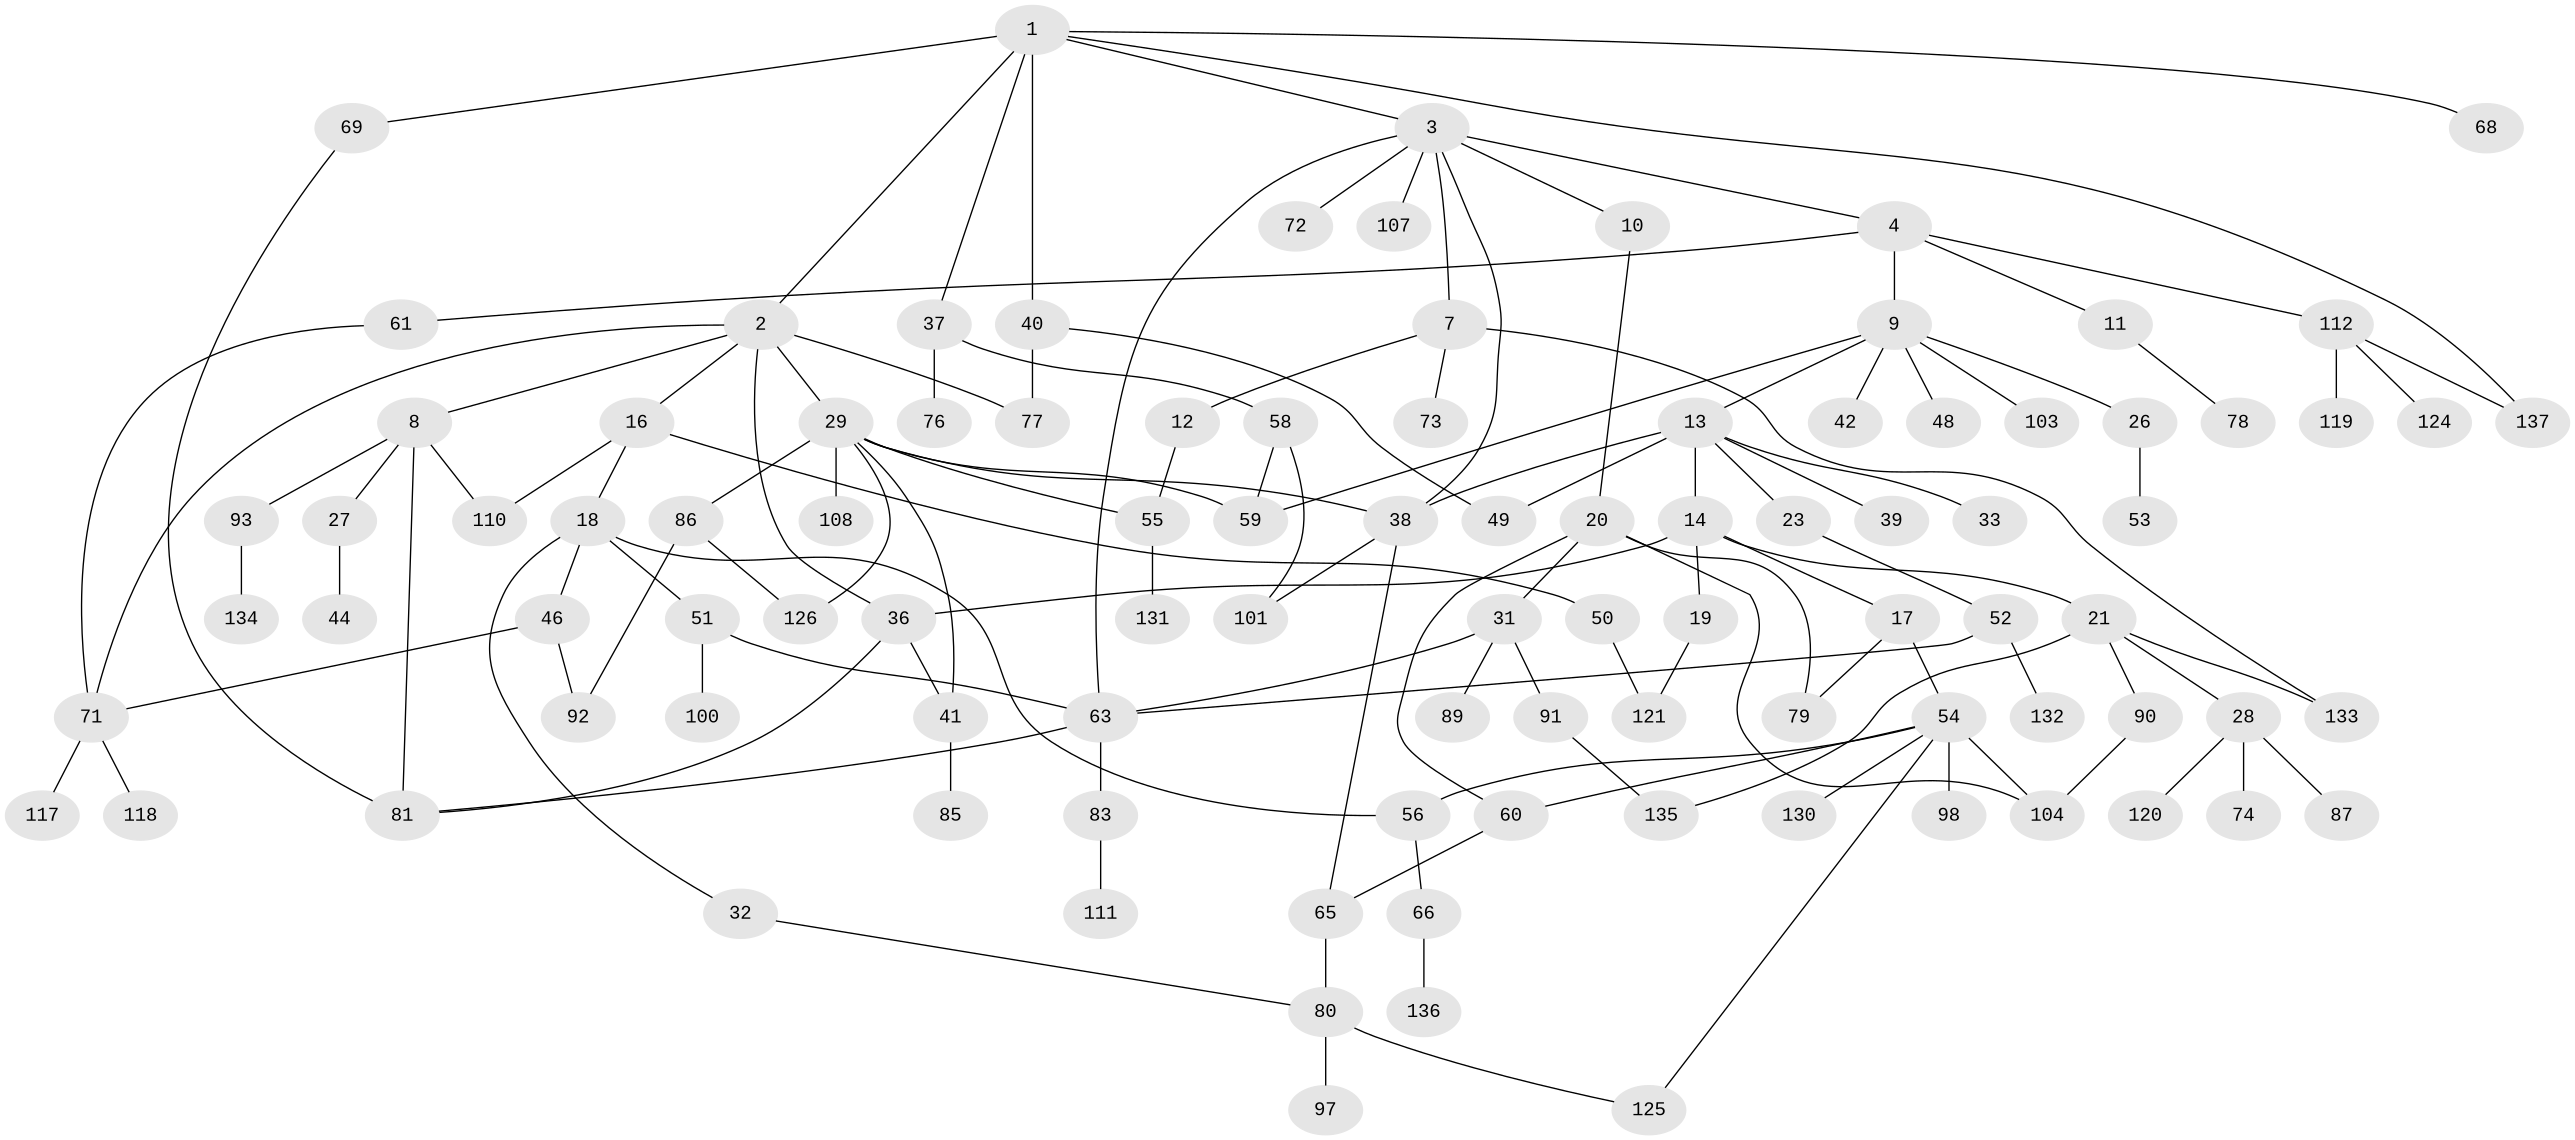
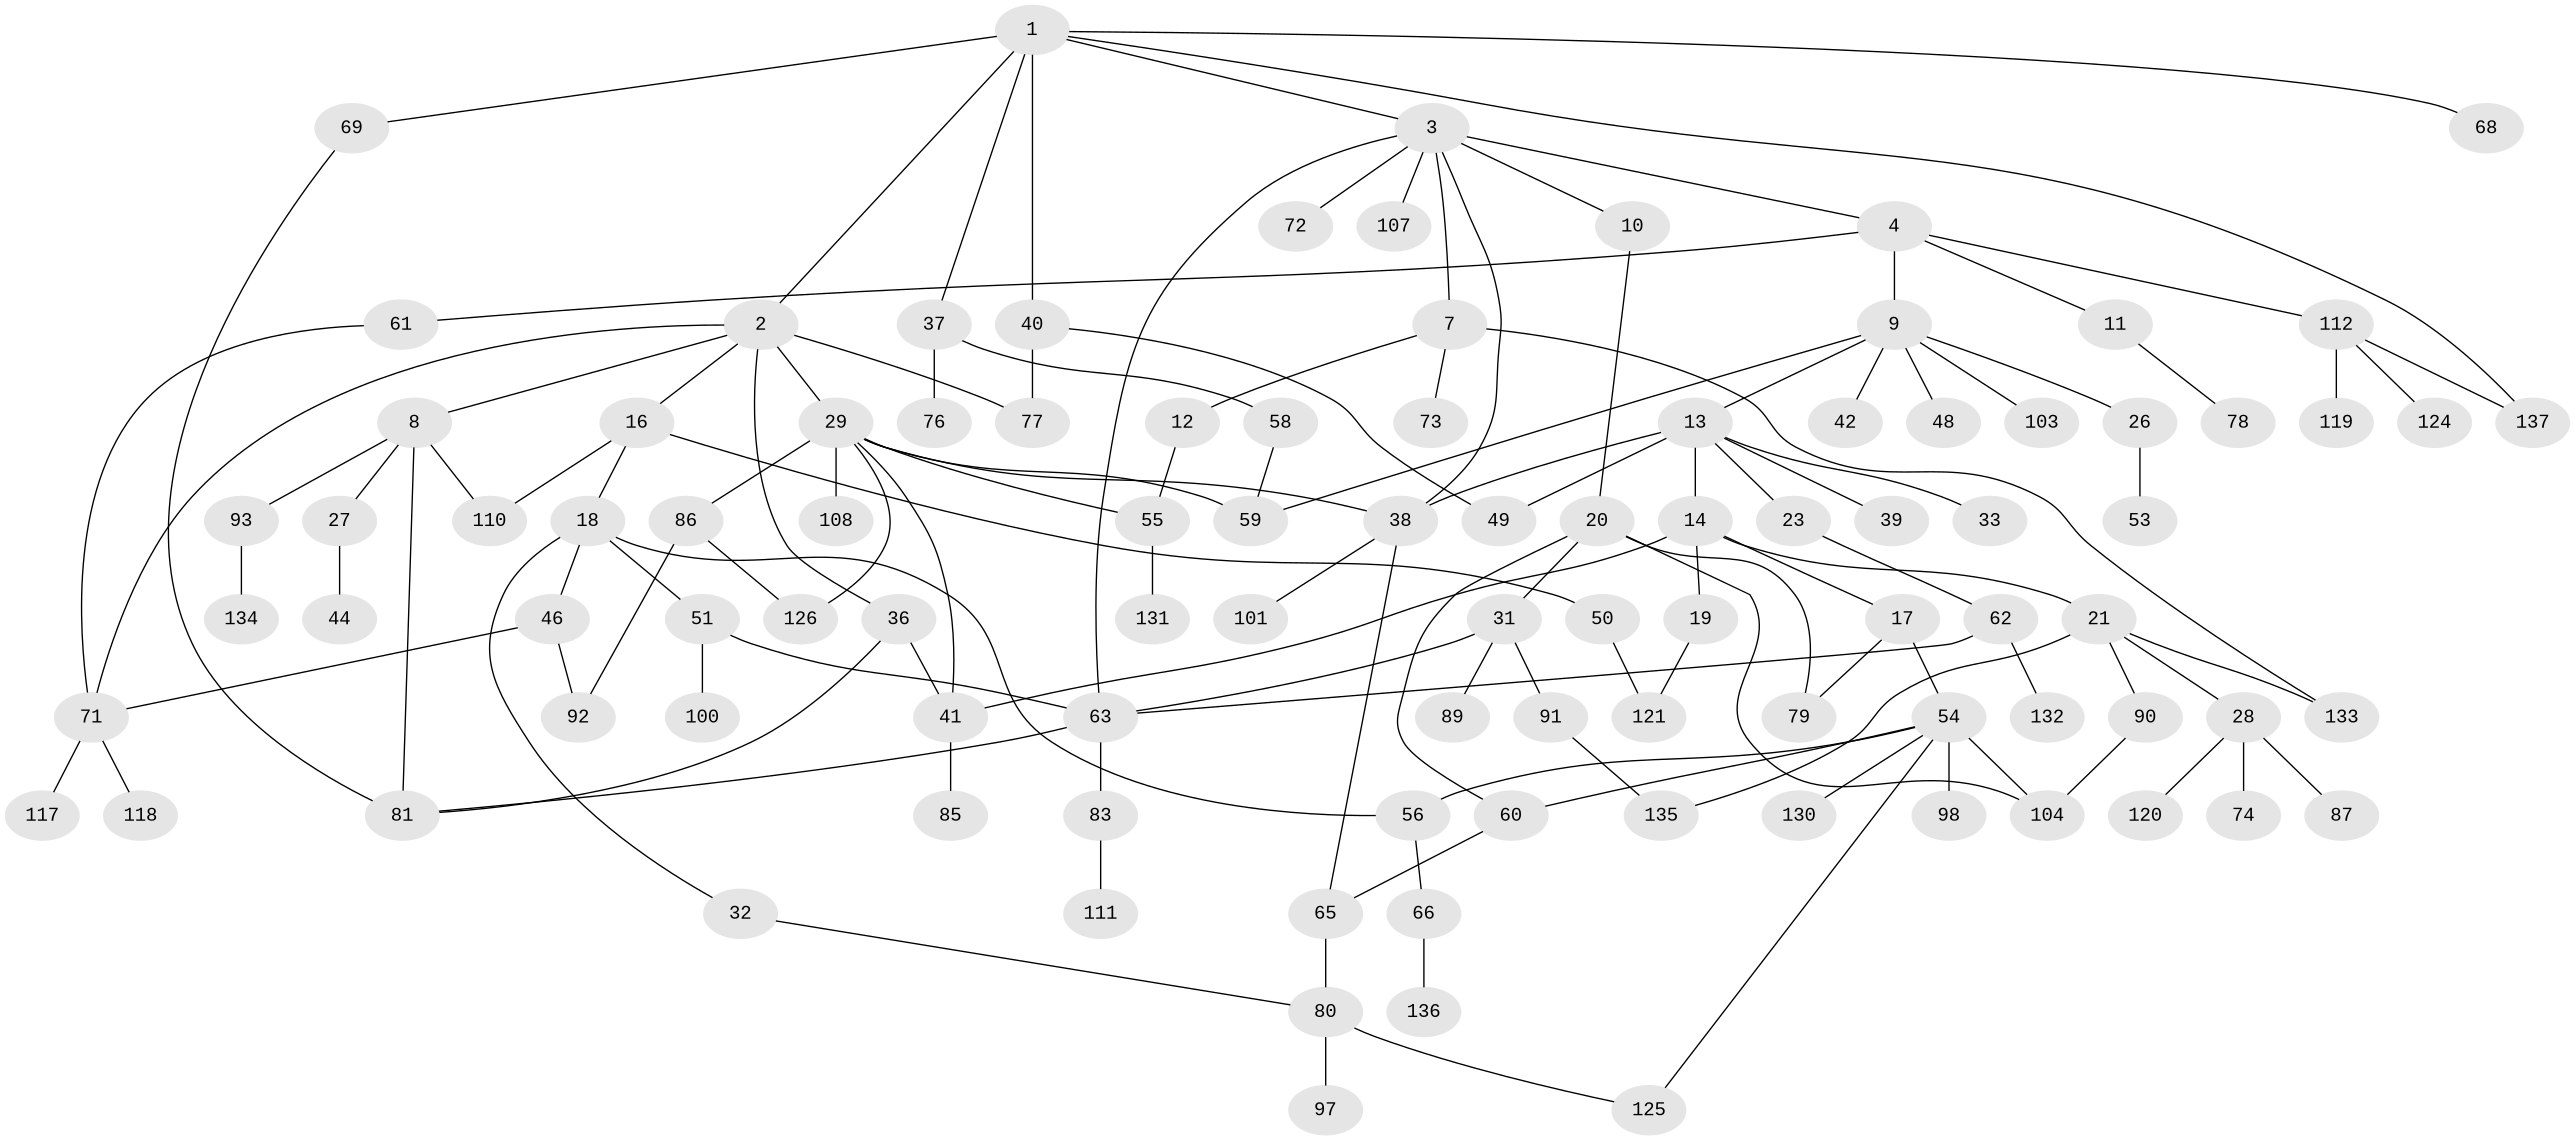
edge "58" -- "101": removed
edge "14" -- "36": now "14" -- "41"
node "52": label "52" -> "62"
